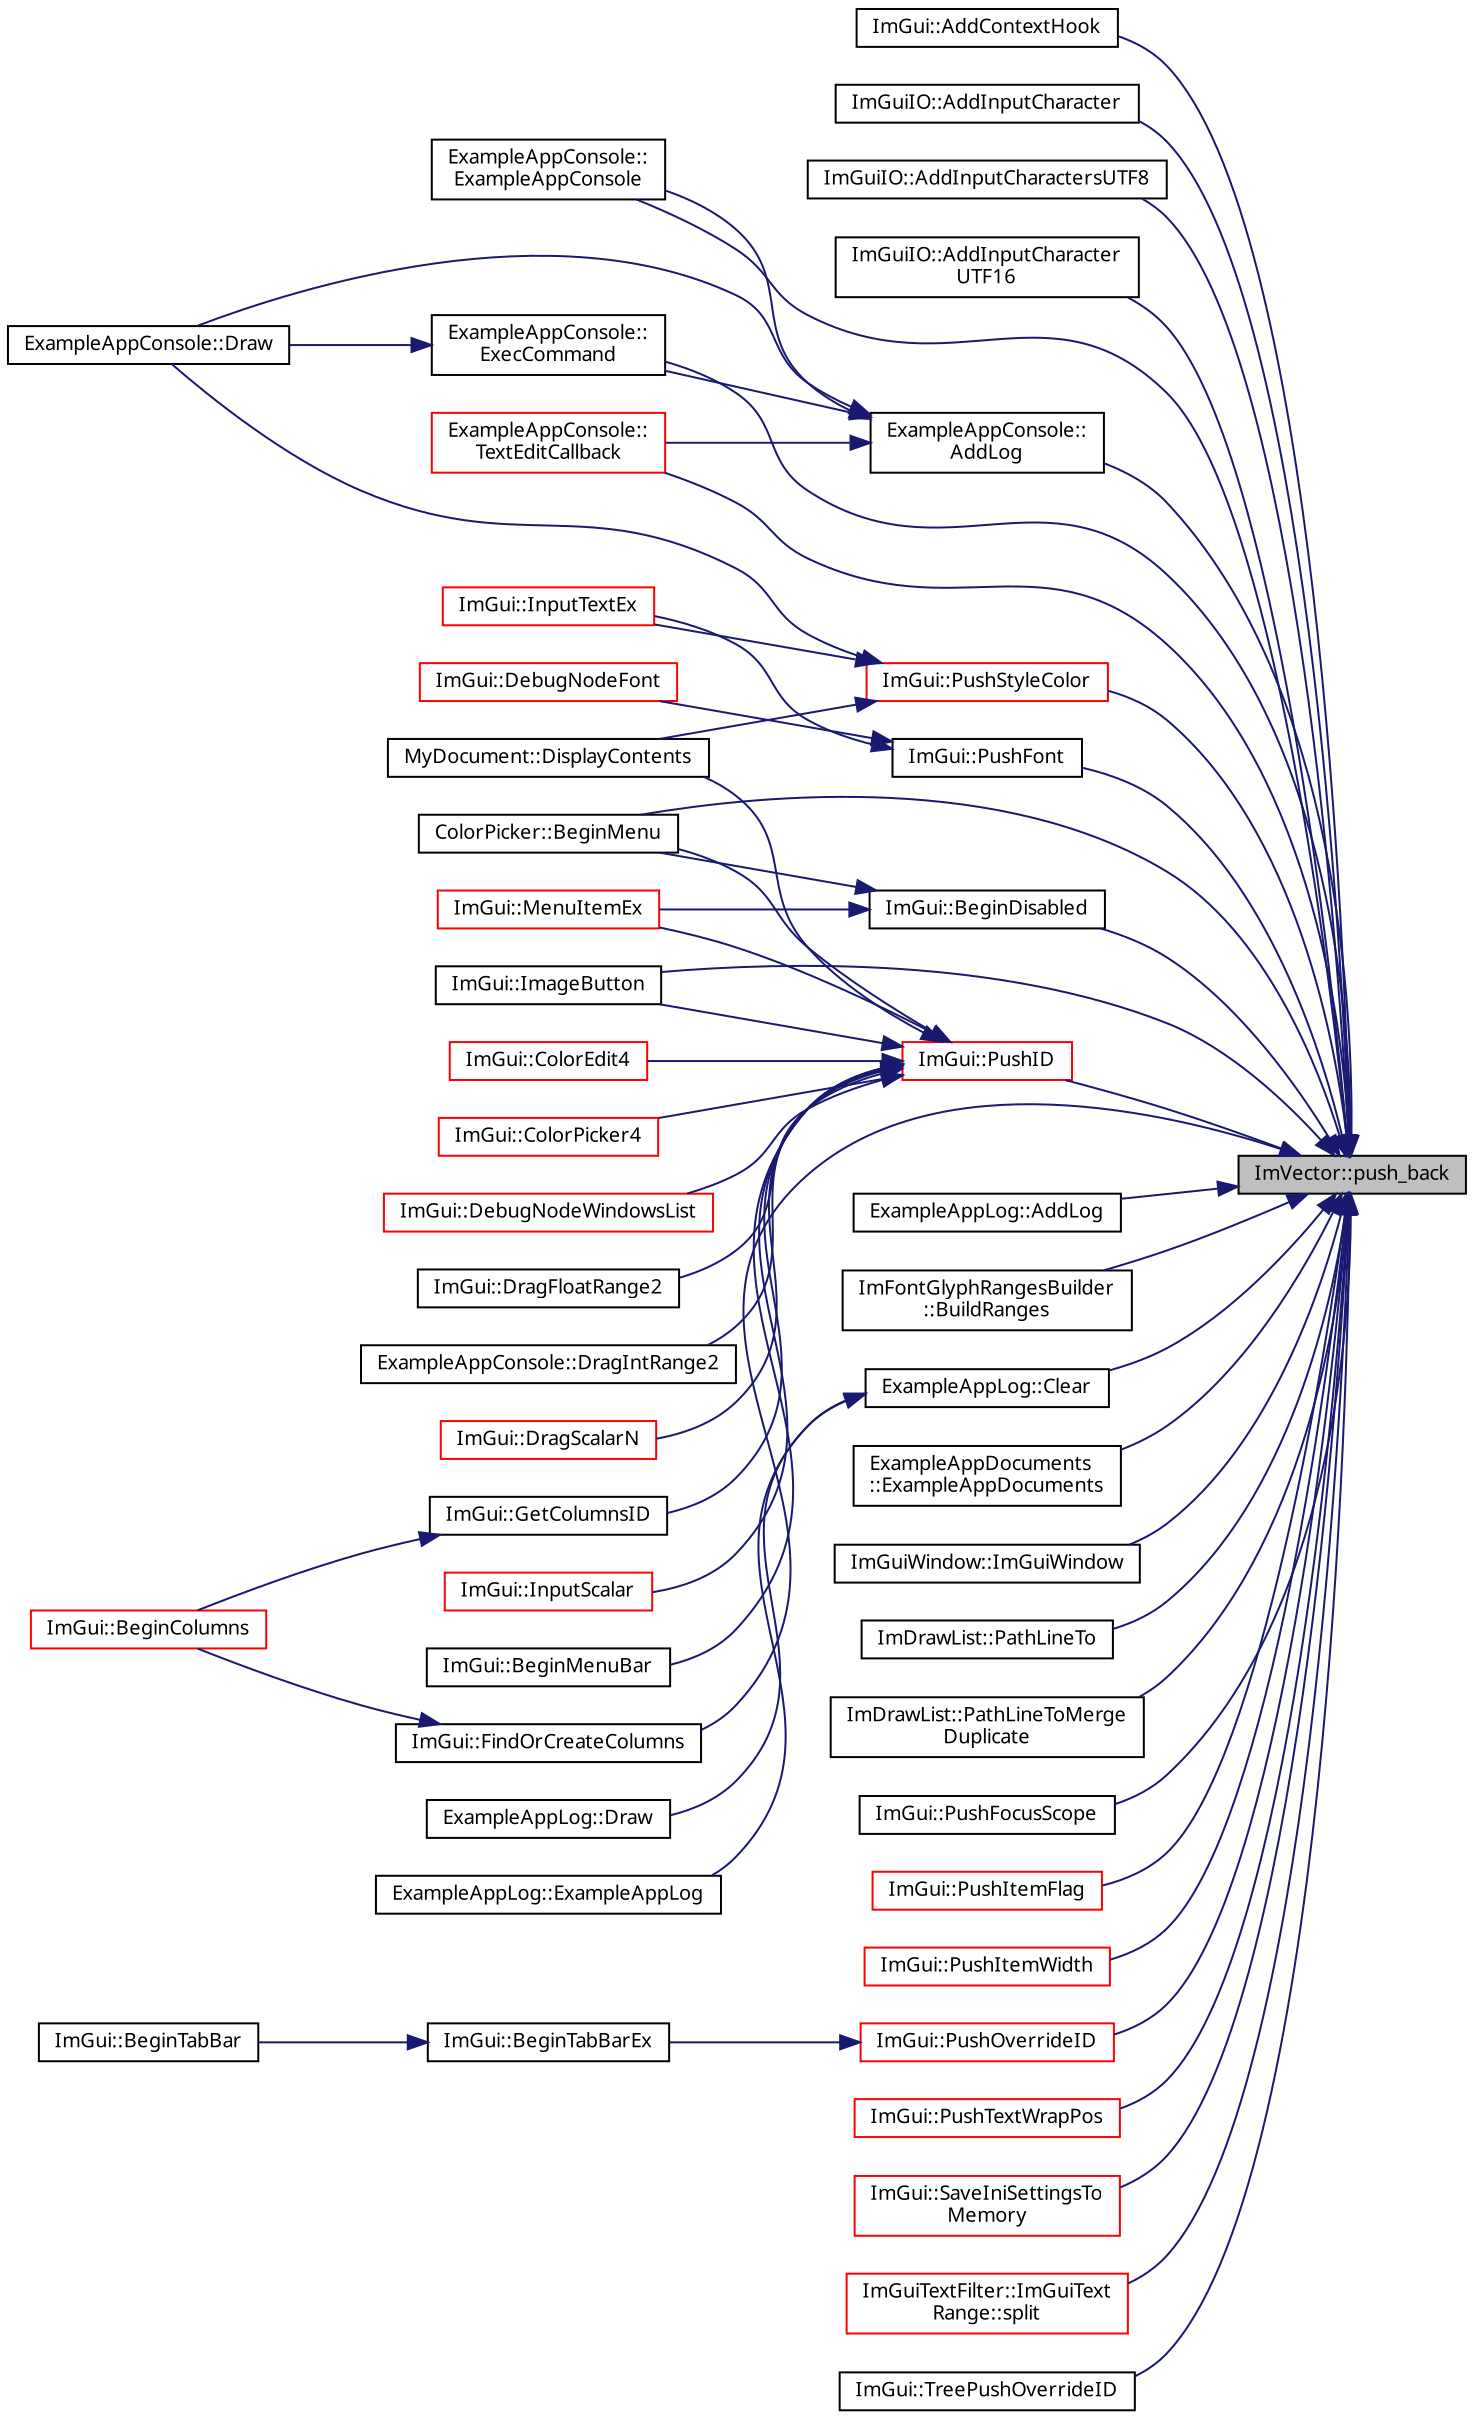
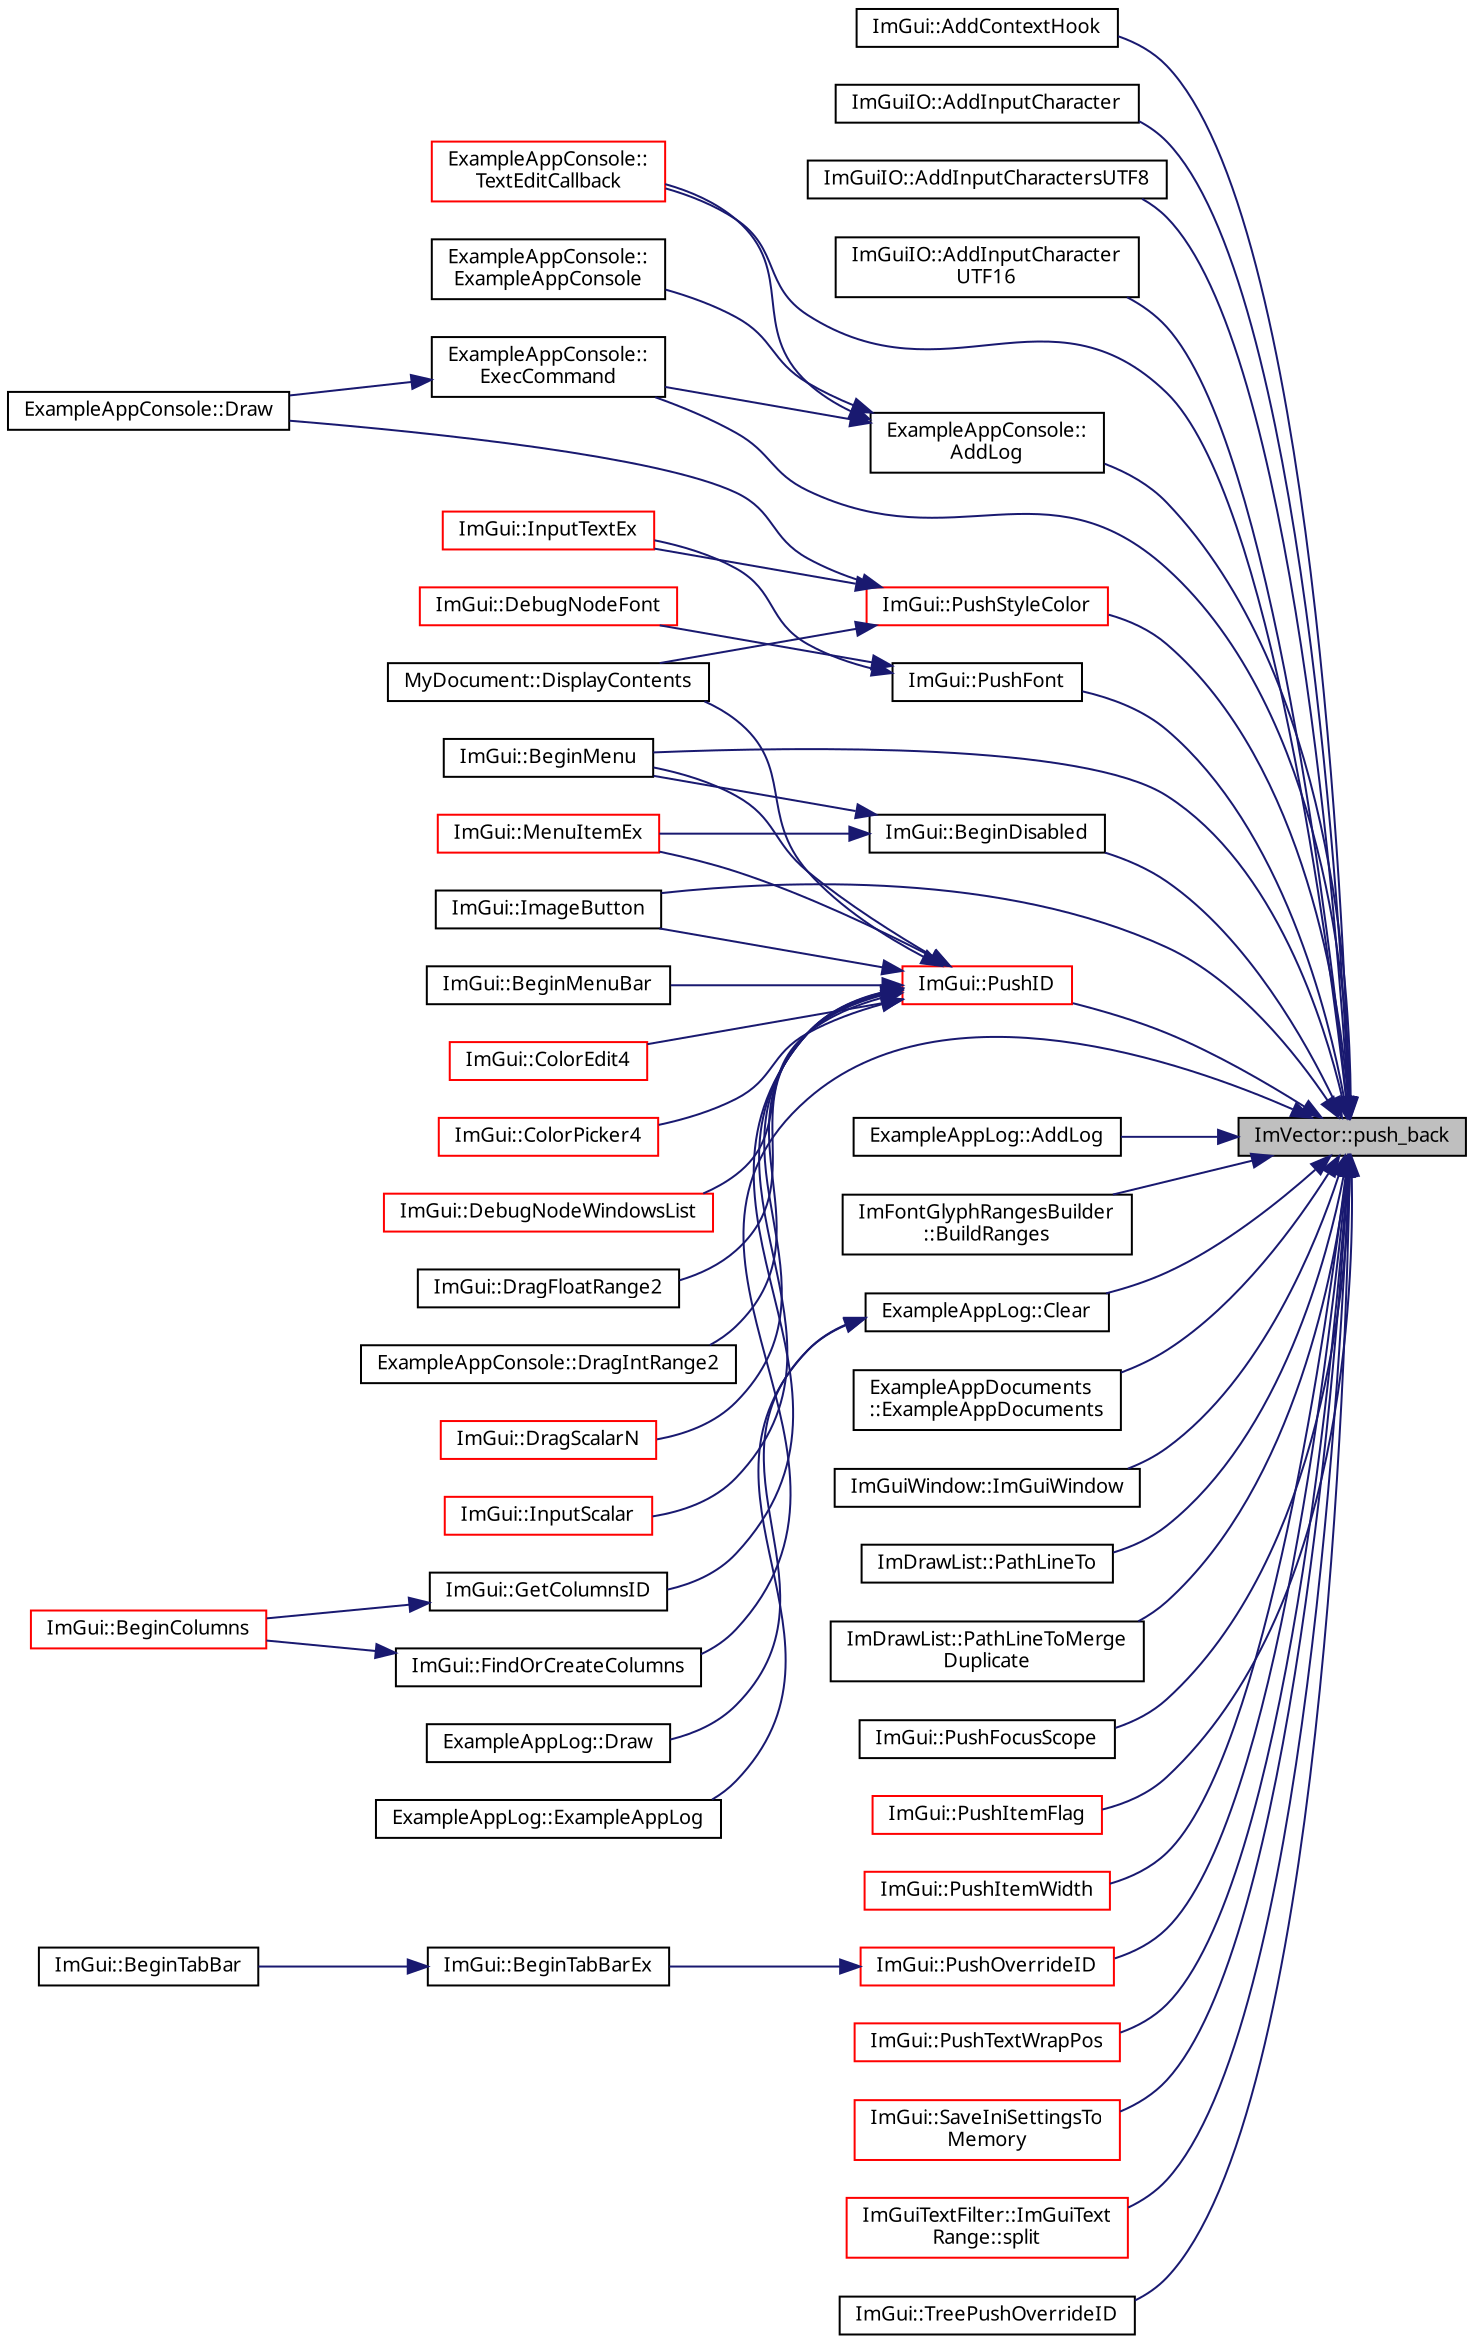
edge "ExampleAppConsole::Draw" -> "ExampleAppConsole:: AddLog": removed
edge "ExampleAppConsole:: ExampleAppConsole" -> "ImVector::push_back": removed
node "ColorPicker::BeginMenu": label "ColorPicker::BeginMenu" -> "ImGui::BeginMenu"
